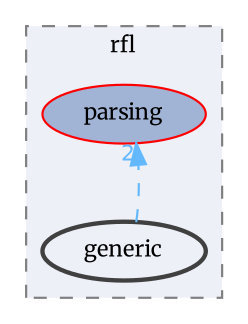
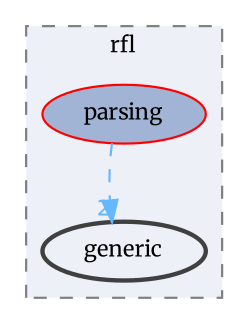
edge "generic" -> "parsing": reversed
